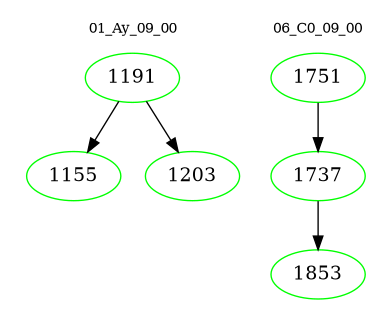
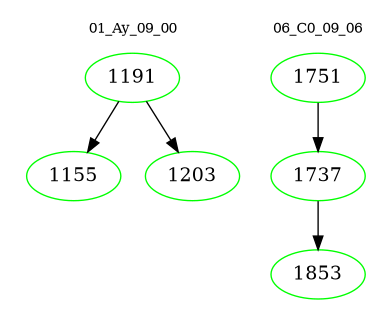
cluster "06_C0_09_00": label "06_C0_09_00" -> "06_C0_09_06"
